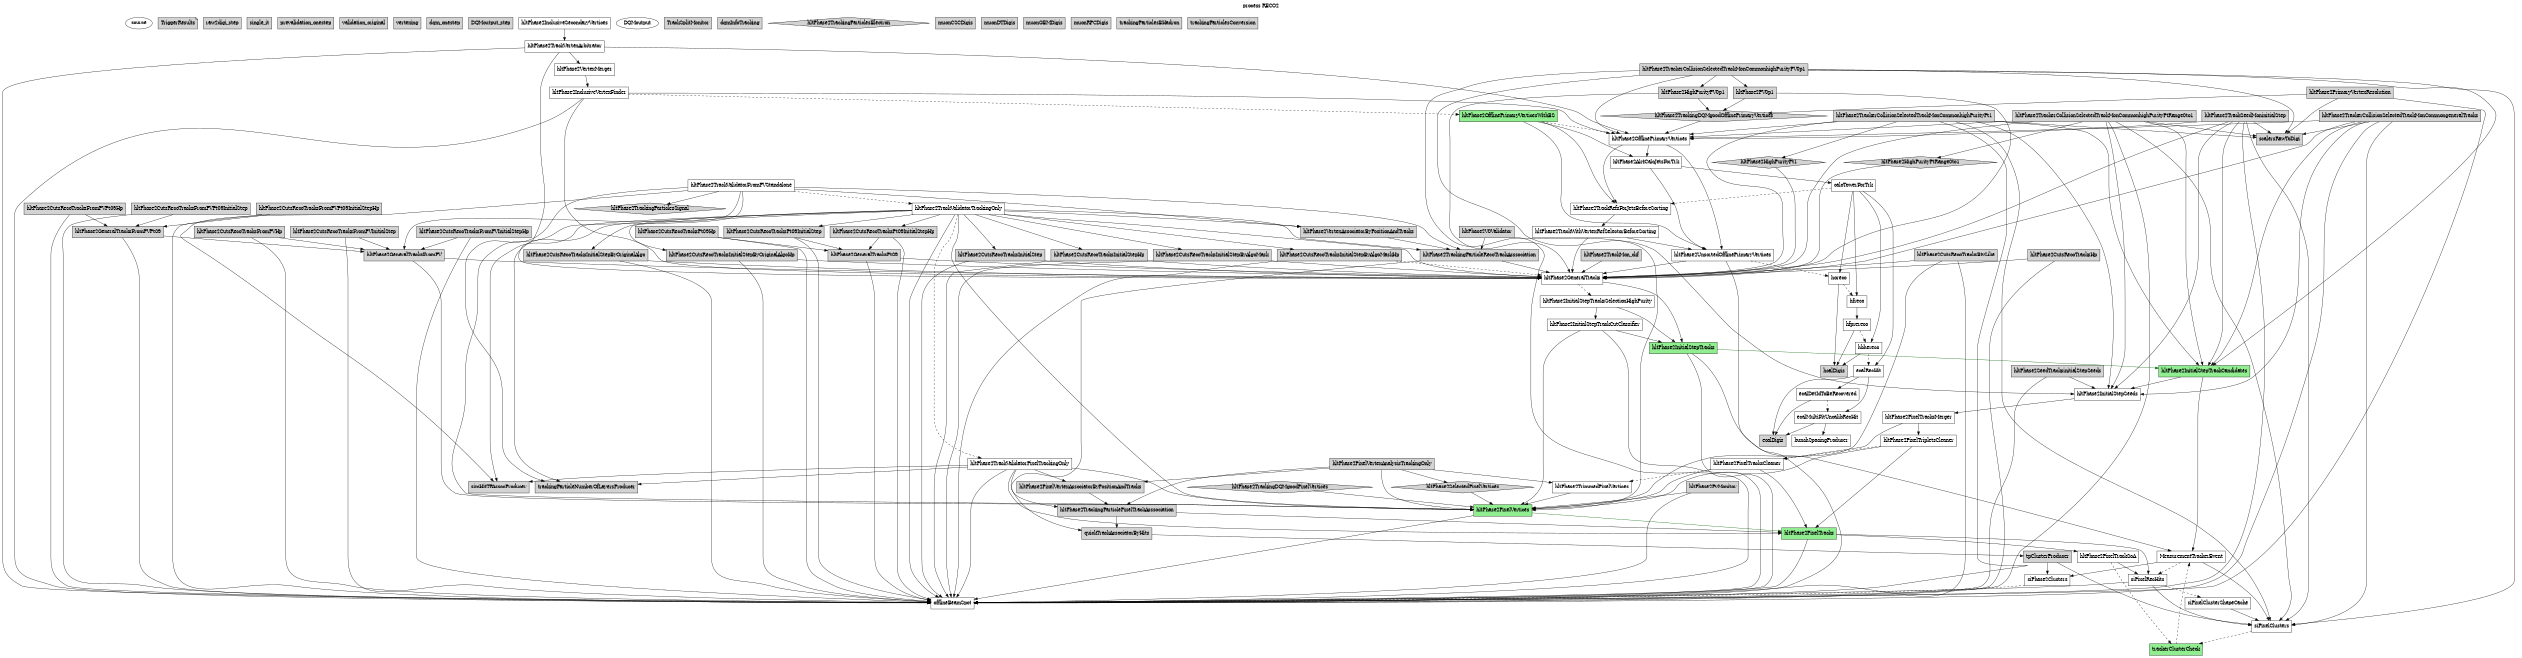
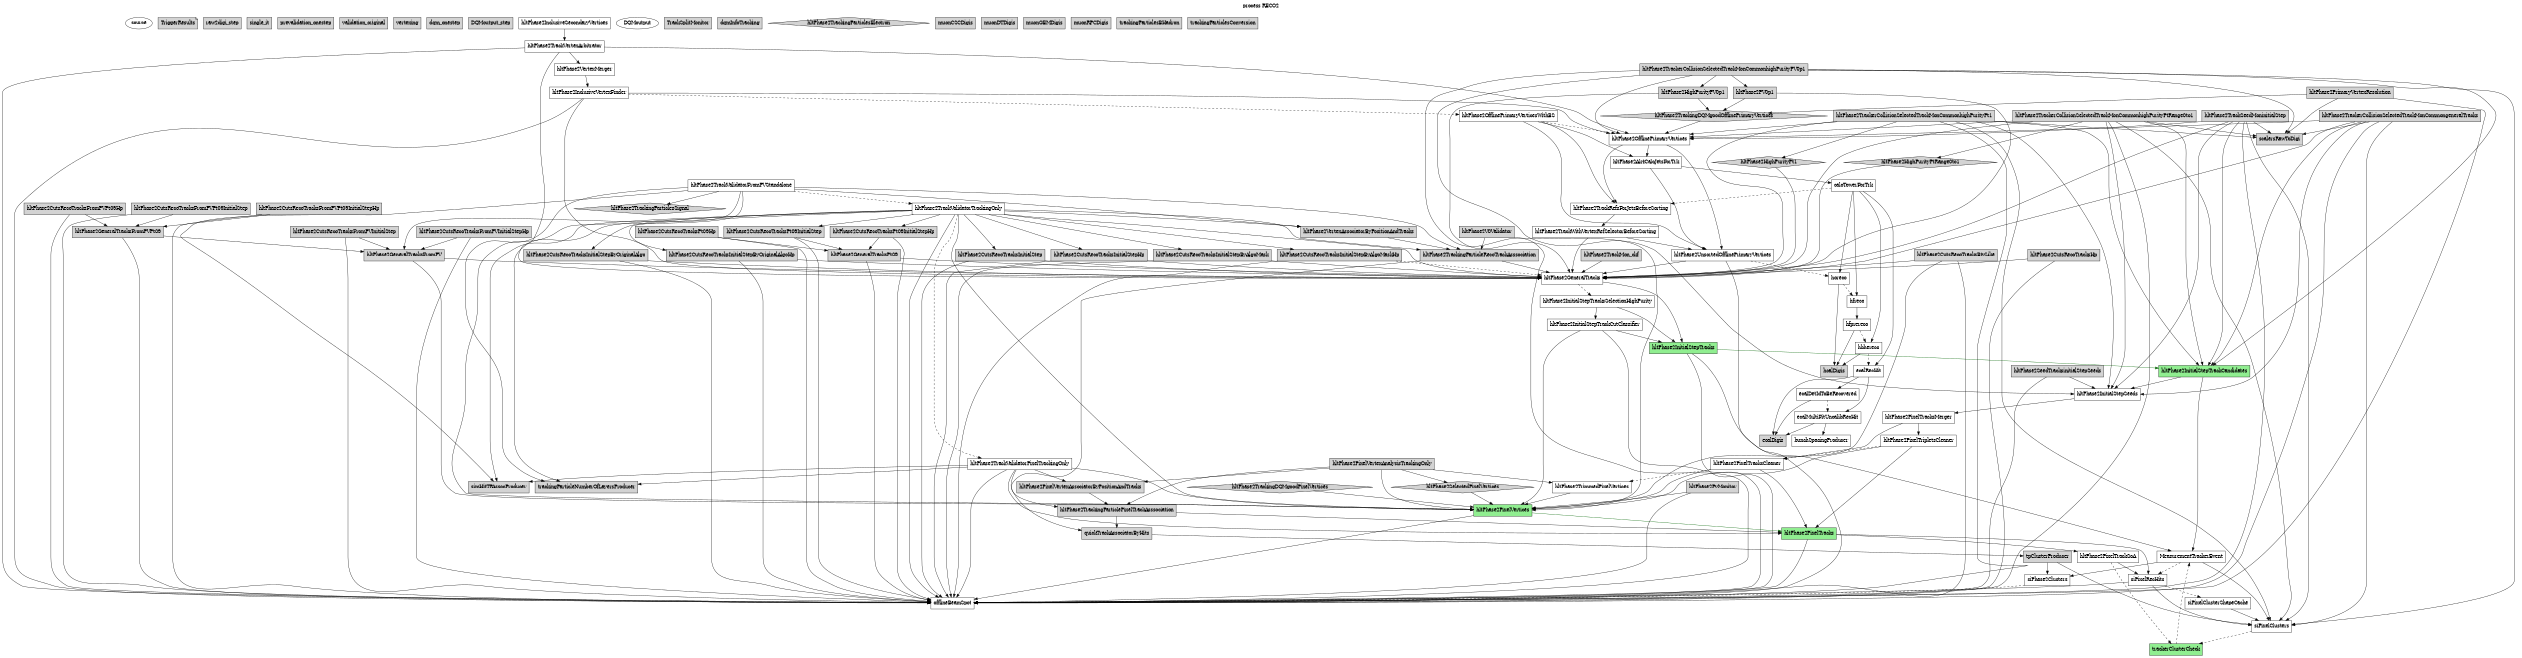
node "hltPhase2OfflinePrimaryVerticesWithBS": fillcolor lightgreen -> white
node "hltPhase2CutsRecoTracksFromPVHp": removed
